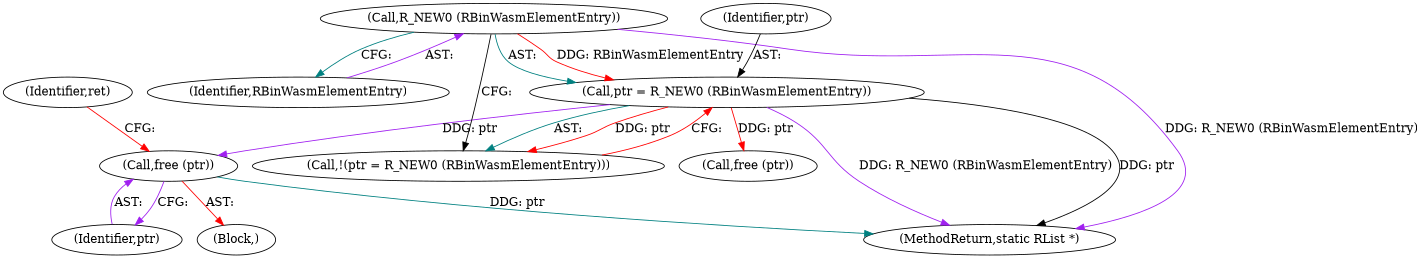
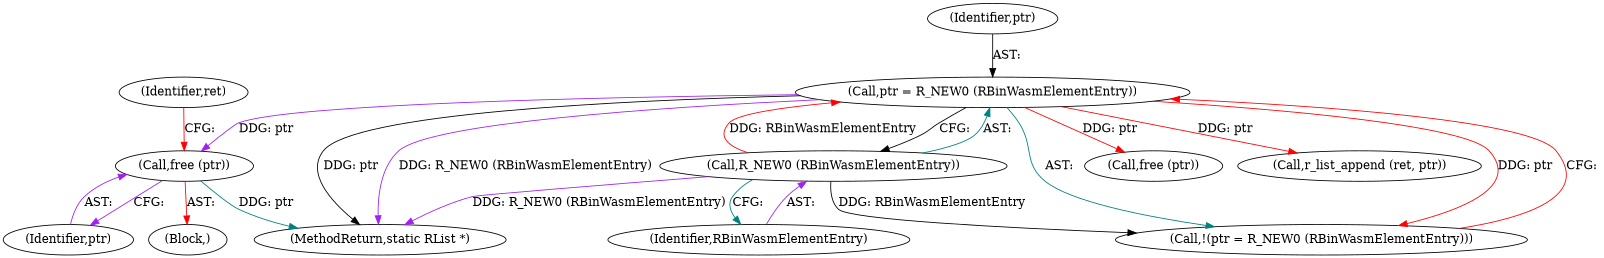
edge "(Call,R_NEW0 (RBinWasmElementEntry))" -> "(Call,!(ptr = R_NEW0 (RBinWasmElementEntry)))": label "CFG: " -> "DDG: RBinWasmElementEntry"
edge "(Call,ptr = R_NEW0 (RBinWasmElementEntry))" -> "(Call,R_NEW0 (RBinWasmElementEntry))": added, label "CFG:"
node "(Call,r_list_append (ret, ptr))": added
